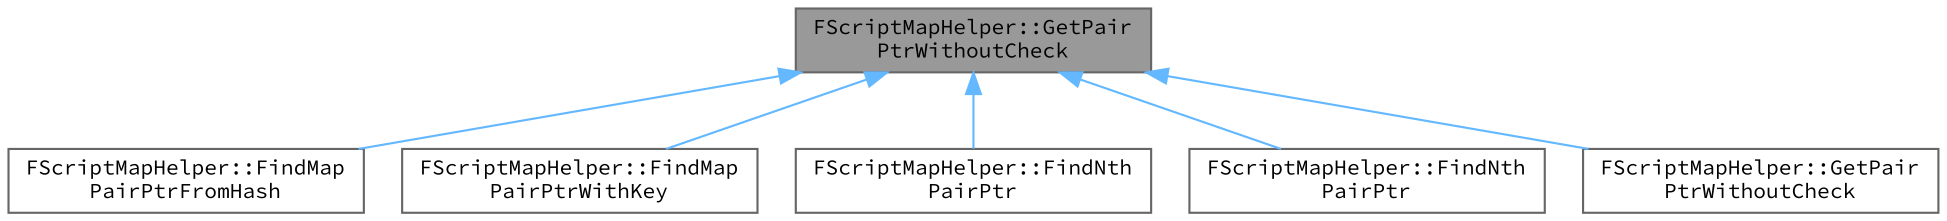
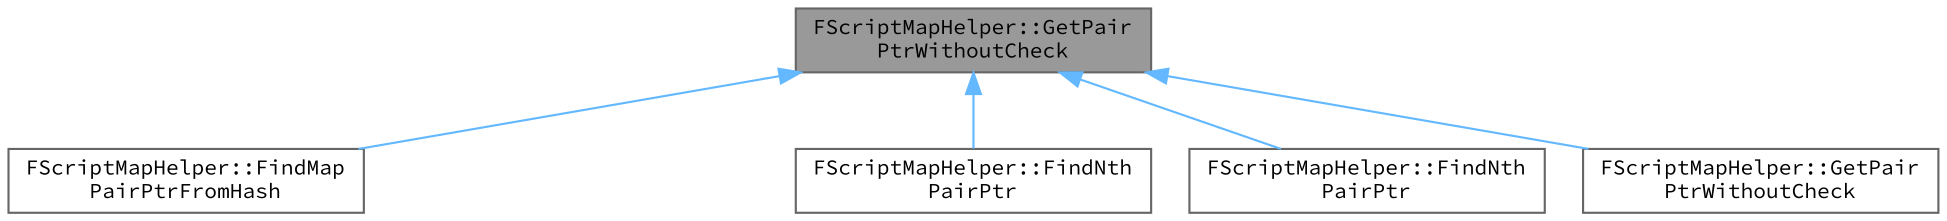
node "FScriptMapHelper::FindMap PairPtrWithKey": removed
